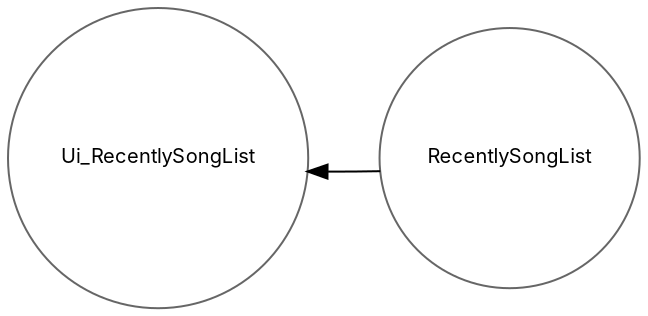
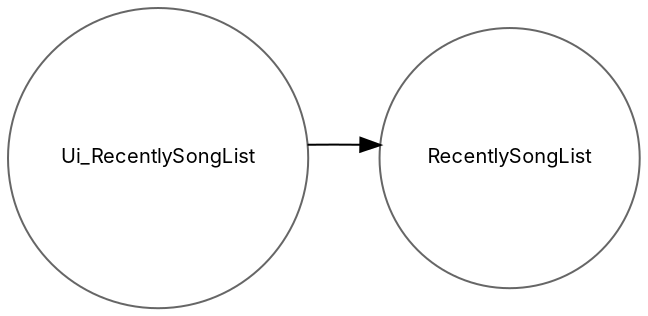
edge "RecentlySongList" -> "Ui_RecentlySongList": reversed
